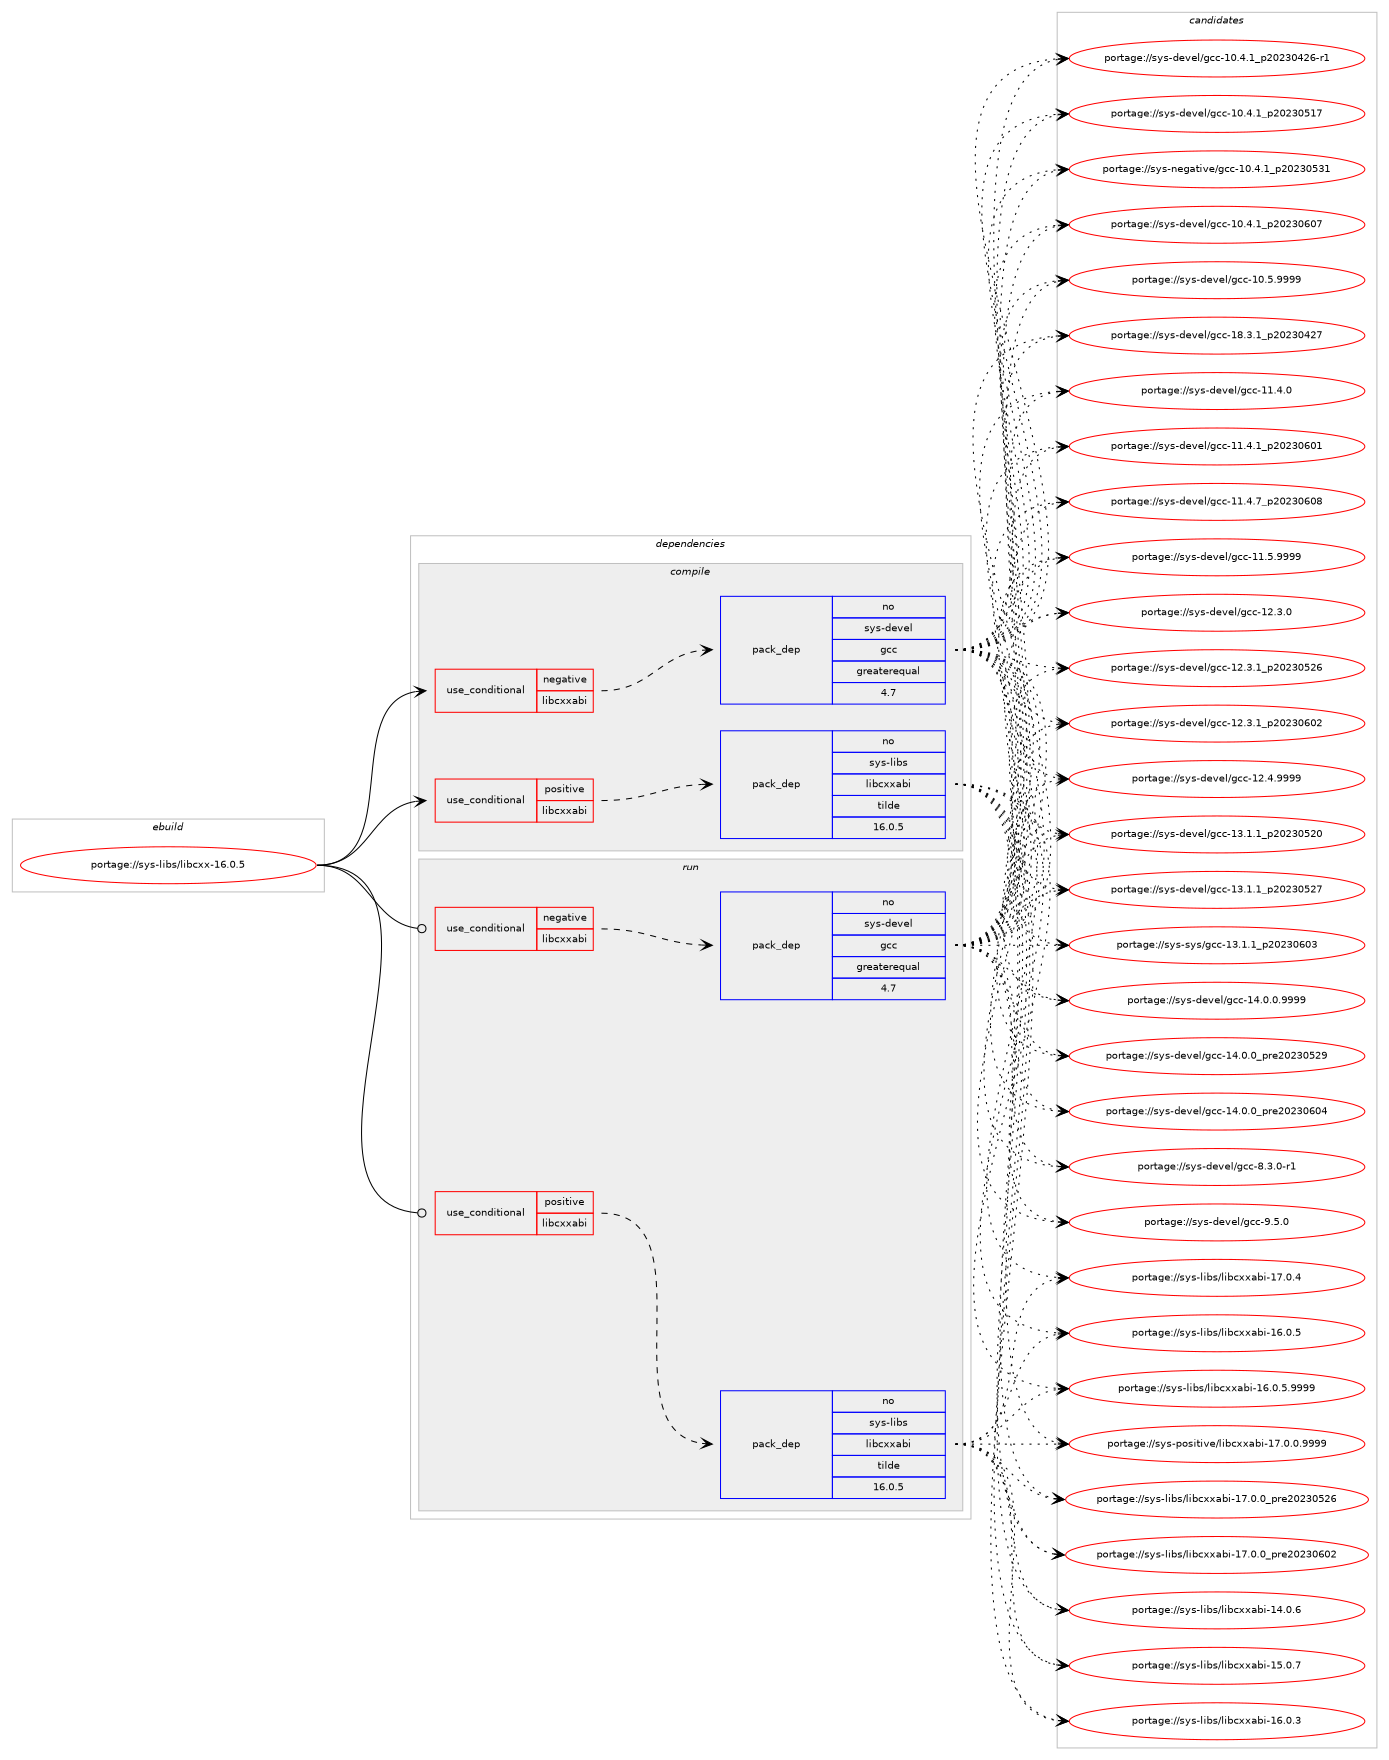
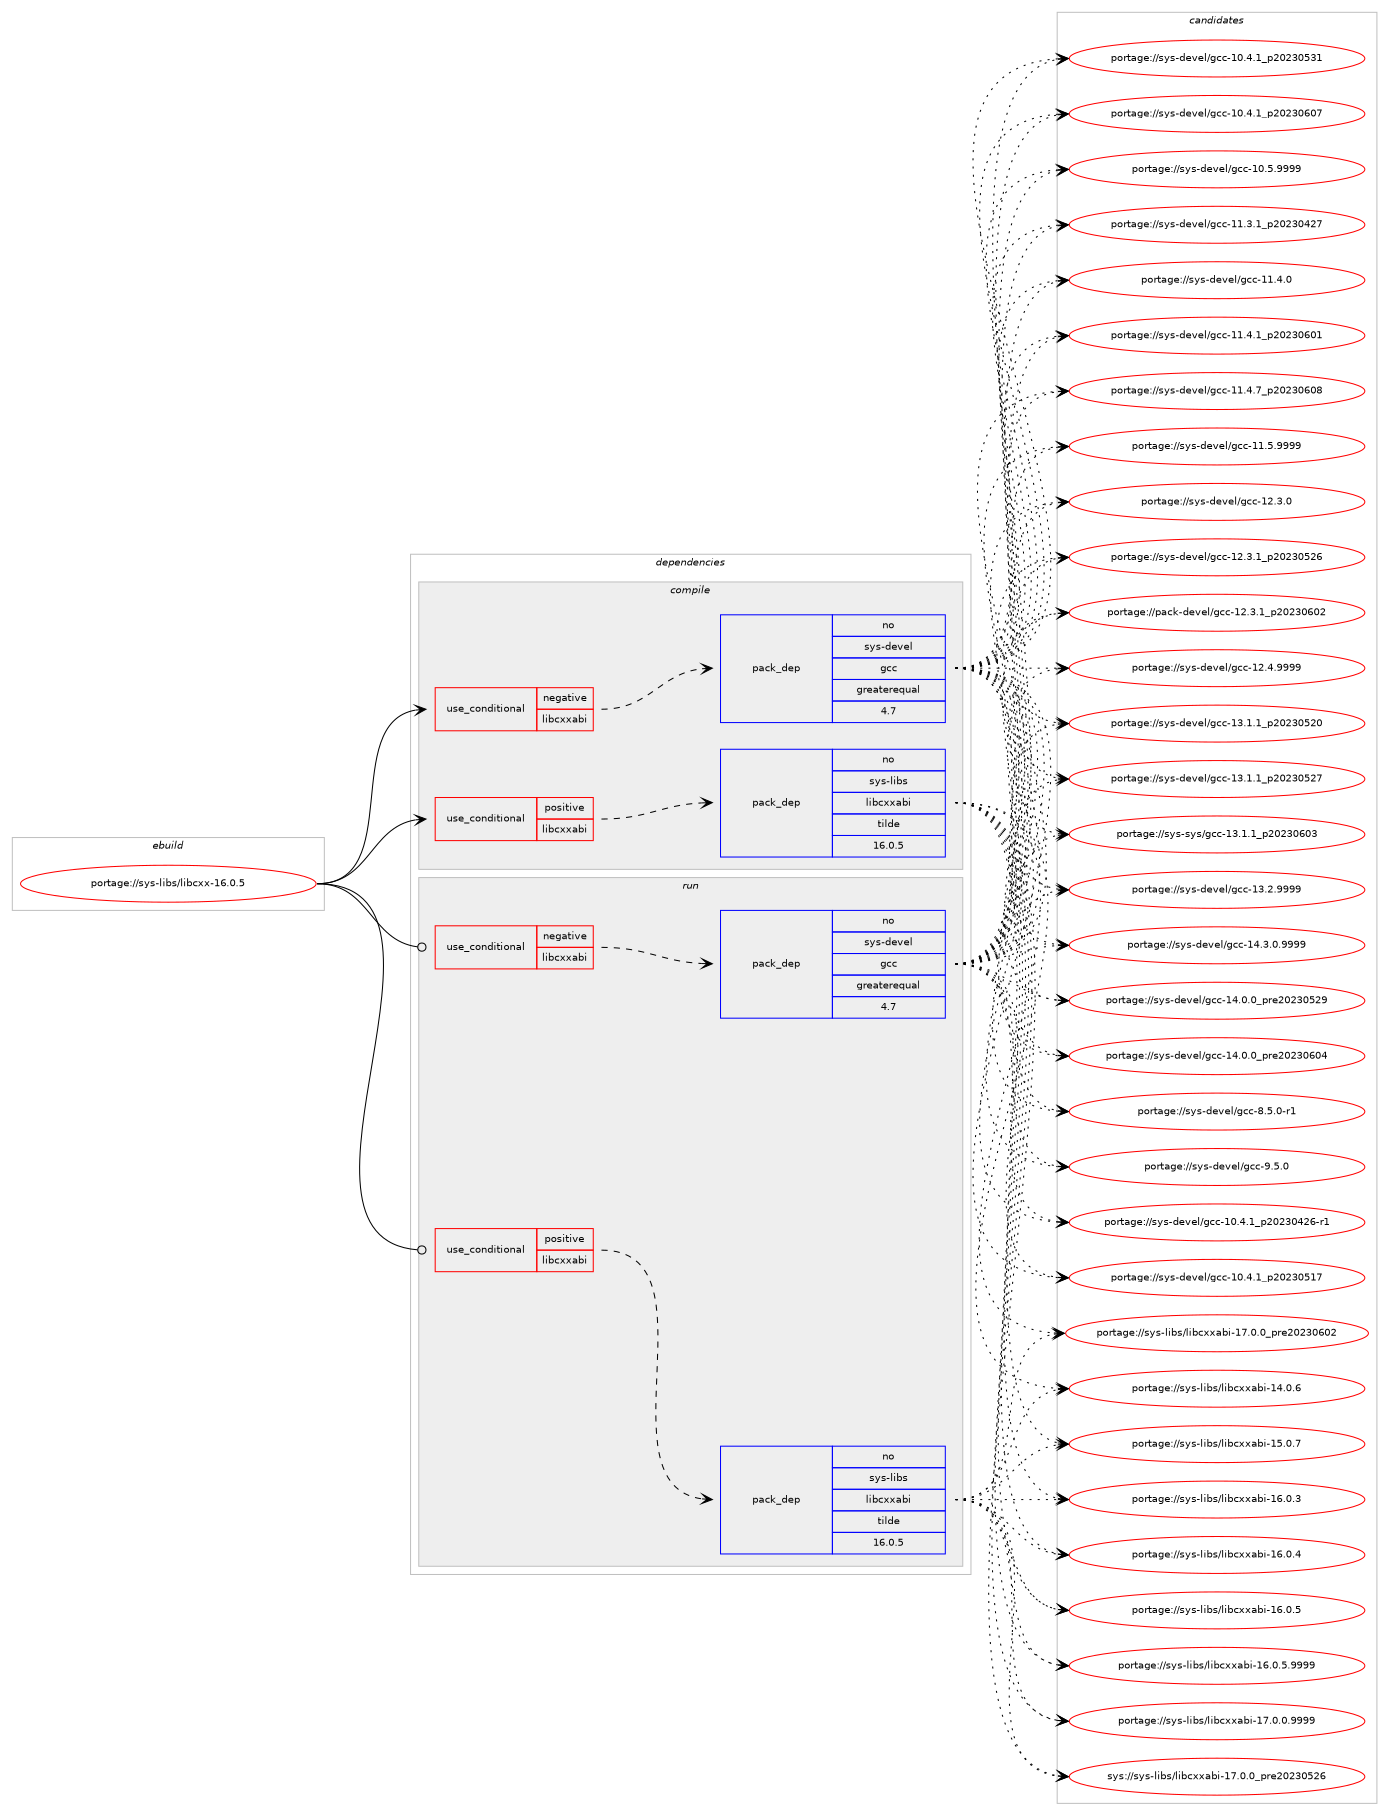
node "portage://sys-negative/gcc-10.4.1_p20230531": label "portage://sys-negative/gcc-10.4.1_p20230531" -> "portage://sys-devel/gcc-10.4.1_p20230531"
node "portage://sys-devel/gcc-18.3.1_p20230427": label "portage://sys-devel/gcc-18.3.1_p20230427" -> "portage://sys-devel/gcc-11.3.1_p20230427"
node "portage://sys-devel/gcc-12.3.1_p20230602": label "portage://sys-devel/gcc-12.3.1_p20230602" -> "portage://pack-devel/gcc-12.3.1_p20230602"
node "portage://sys-devel/gcc-13.2.9999": added
node "portage://sys-devel/gcc-14.0.0.9999": label "portage://sys-devel/gcc-14.0.0.9999" -> "portage://sys-devel/gcc-14.3.0.9999"
node "portage://sys-devel/gcc-8.3.0-r1": label "portage://sys-devel/gcc-8.3.0-r1" -> "portage://sys-devel/gcc-8.5.0-r1"
node "portage://sys-libs/libcxxabi-17.0.4": label "portage://sys-libs/libcxxabi-17.0.4" -> "portage://sys-libs/libcxxabi-16.0.4"
node "portage://sys-positive/libcxxabi-17.0.0.9999": label "portage://sys-positive/libcxxabi-17.0.0.9999" -> "portage://sys-libs/libcxxabi-17.0.0.9999"
node "portage://sys-libs/libcxxabi-17.0.0_pre20230526": label "portage://sys-libs/libcxxabi-17.0.0_pre20230526" -> "sys://sys-libs/libcxxabi-17.0.0_pre20230526"
